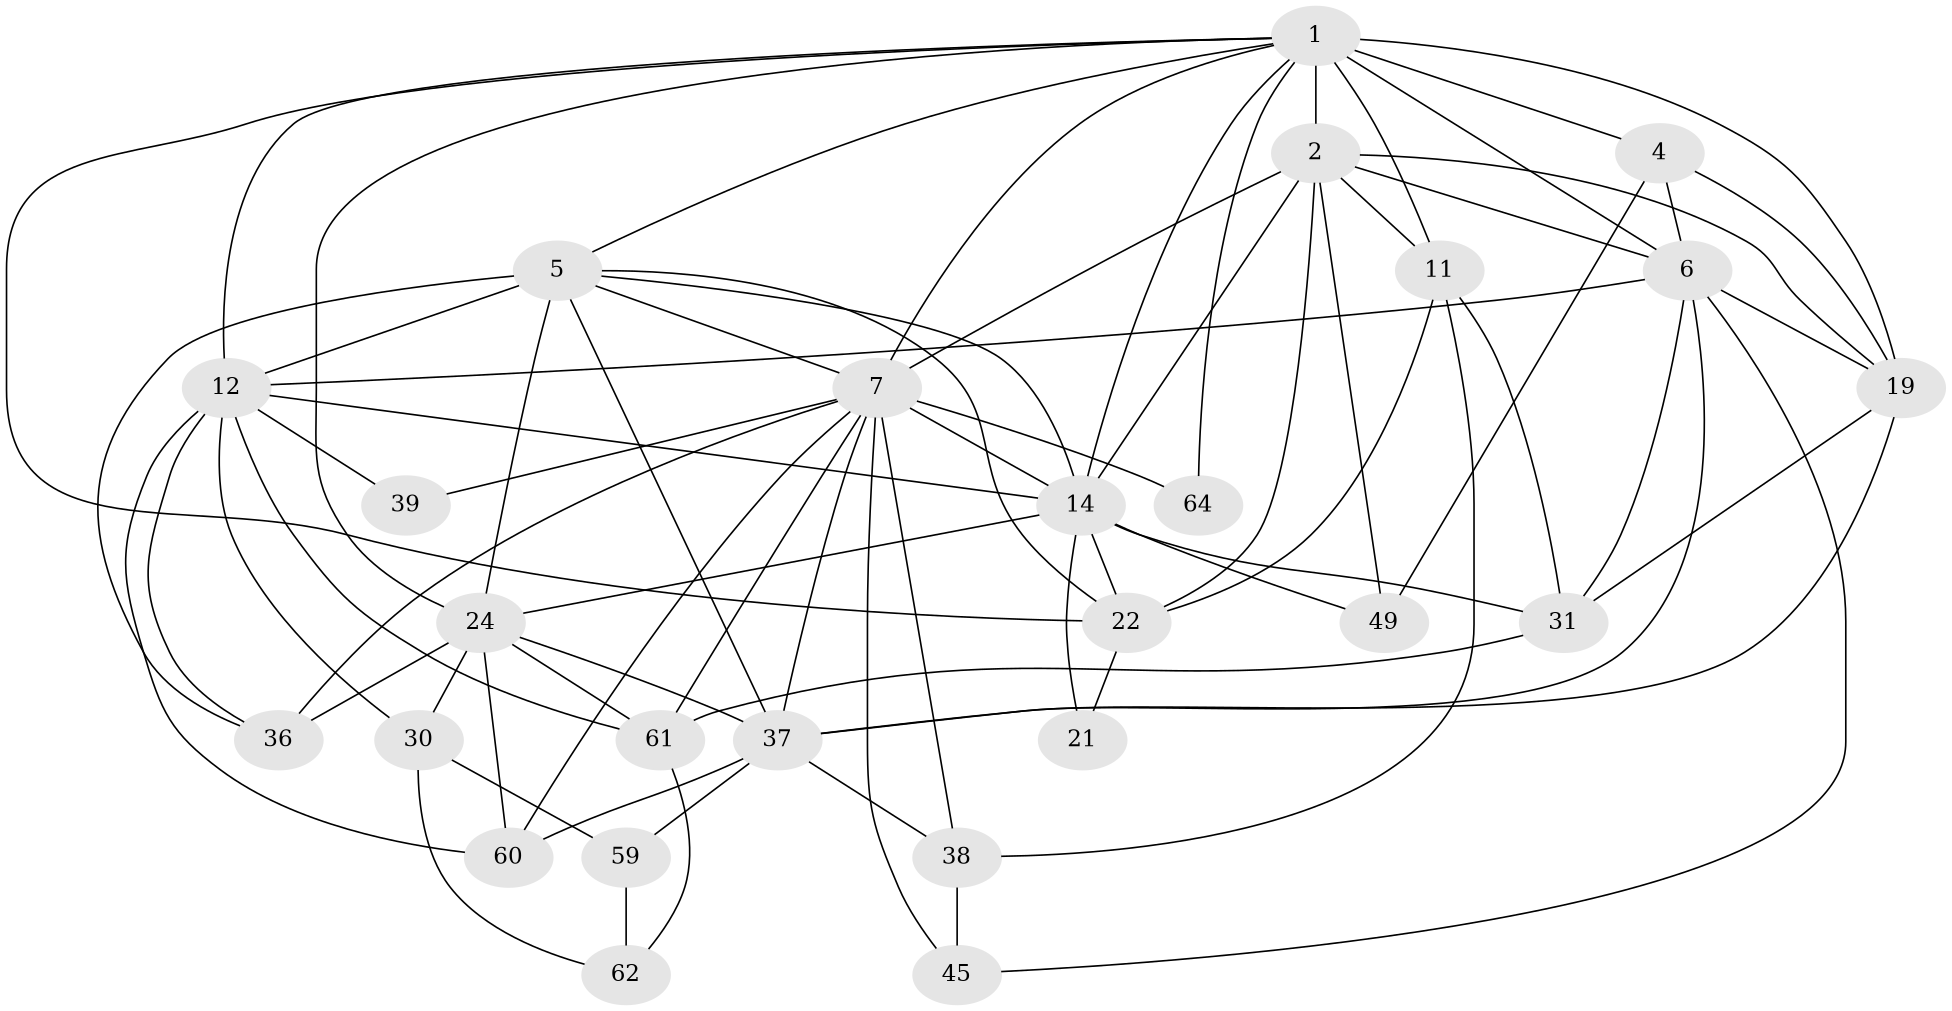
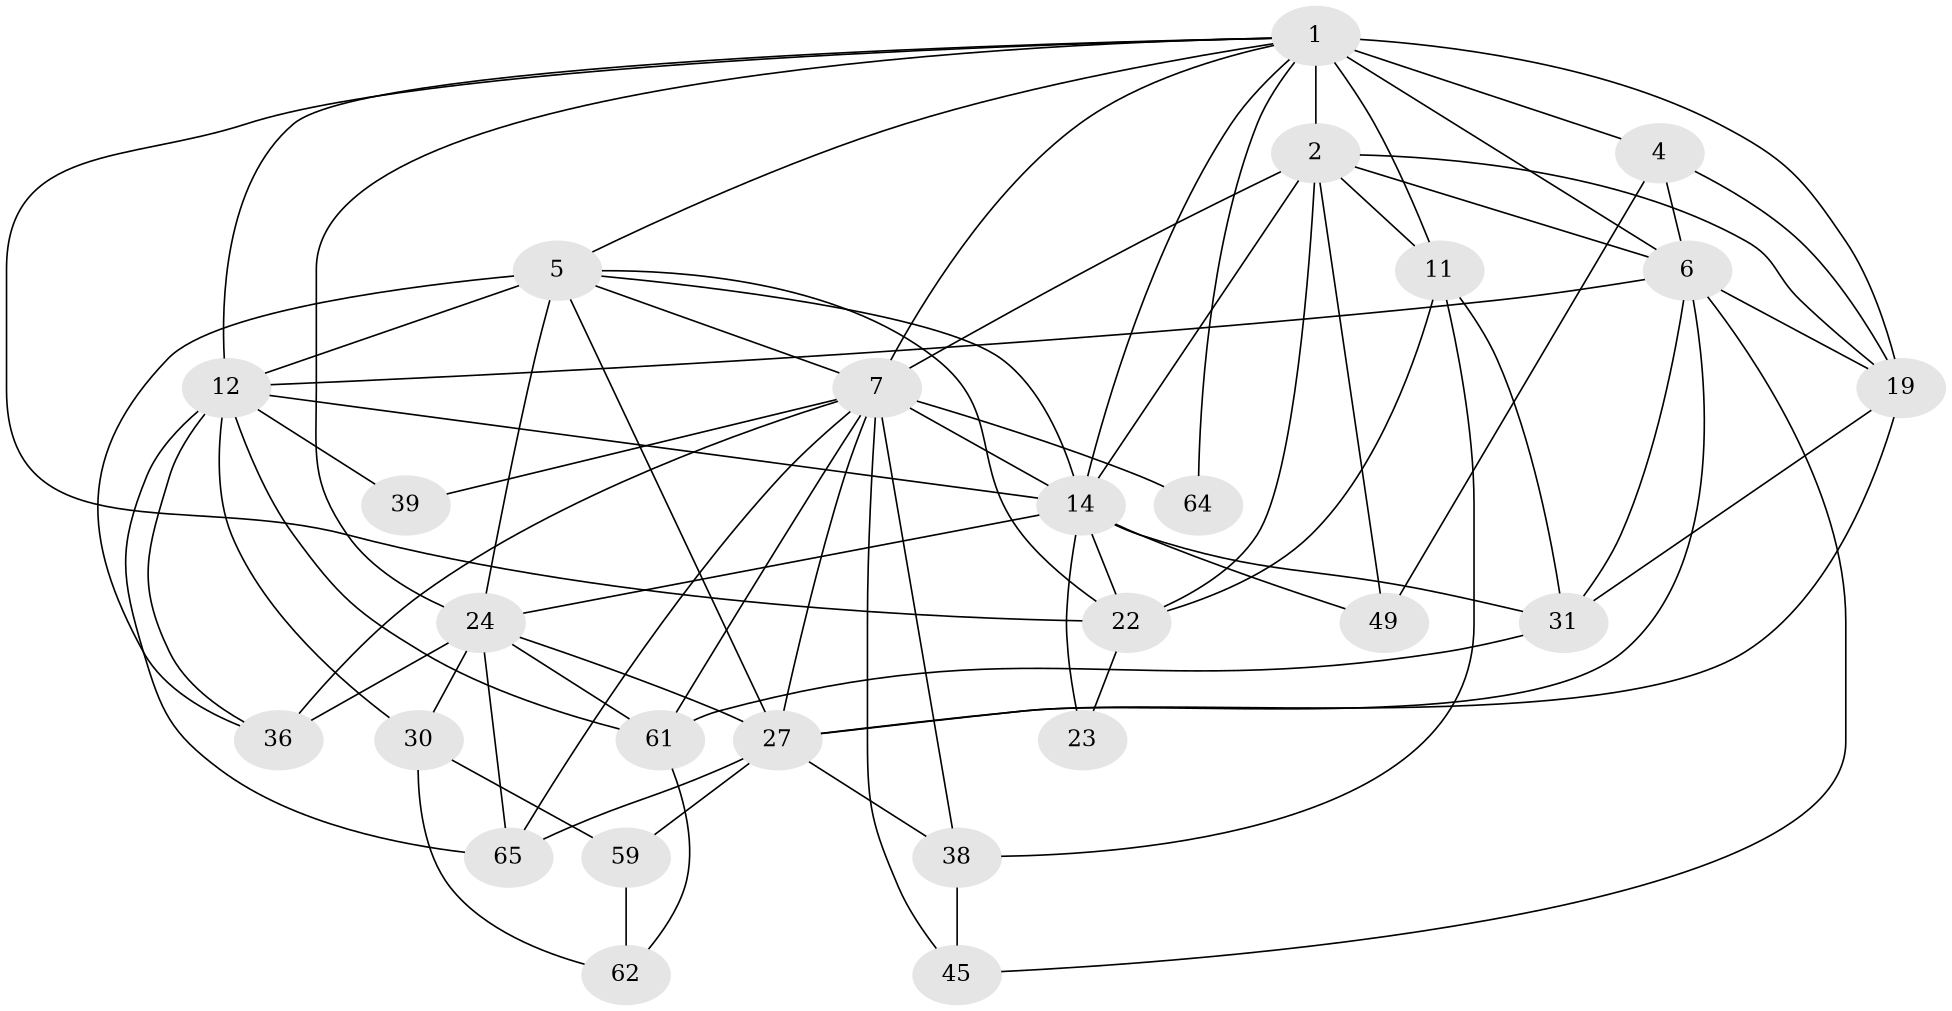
node "37": label "37" -> "27"
node "21": label "21" -> "23"
node "60": label "60" -> "65"
